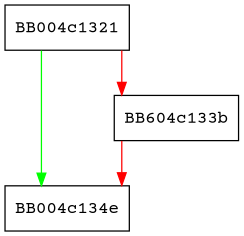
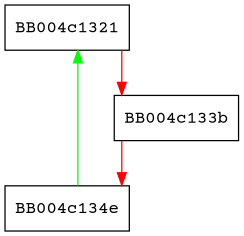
edge "BB004c1321" -> "BB004c134e": reversed
node "BB604c133b": label "BB604c133b" -> "BB004c133b"
